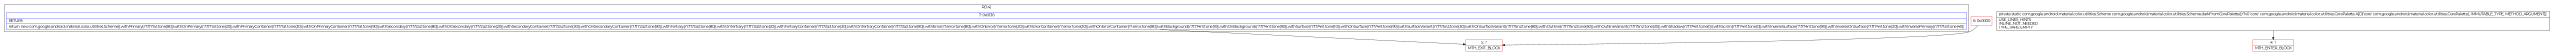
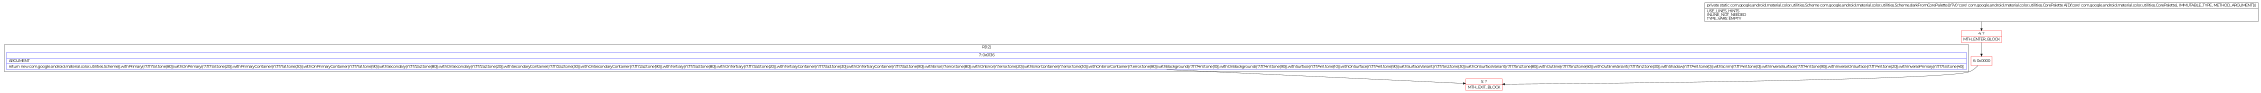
cluster "R(1:4)": label "R(1:4)" -> "R(1:2)"
node "7: 0x0136": text "RETURN" -> "ARGUMENT"
edge "4: ?" -> "6: 0x0000": added
